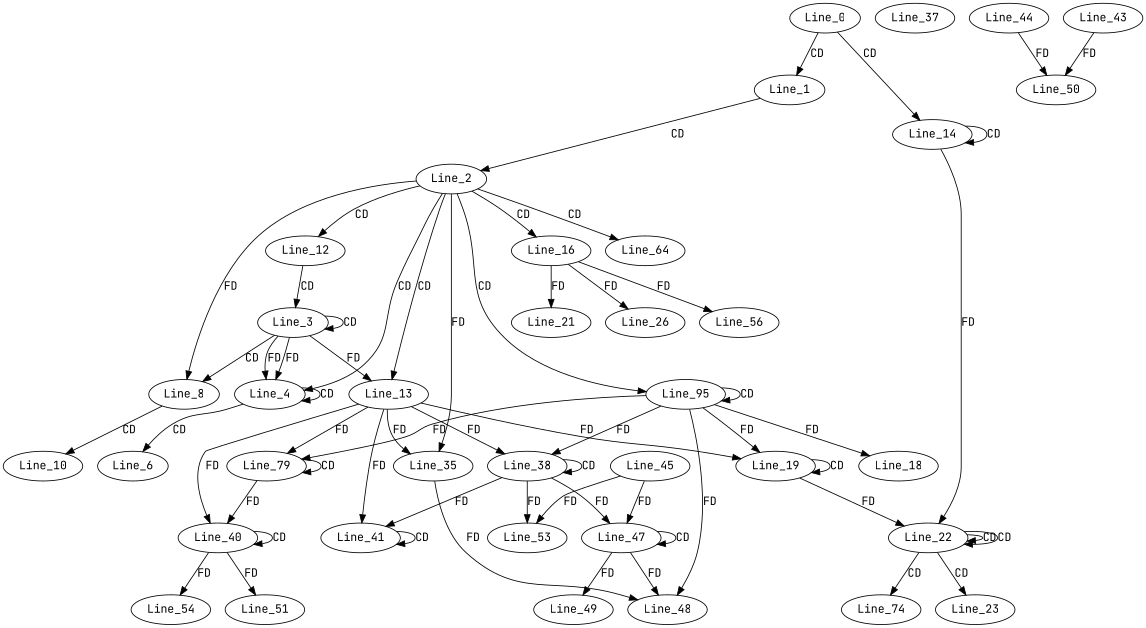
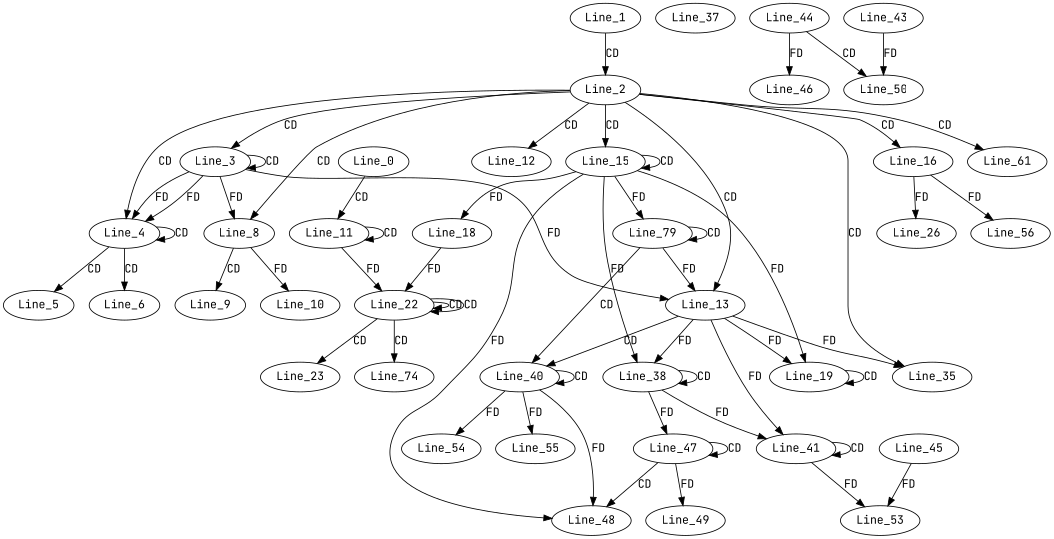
edge "Line_0" -> "Line_1": removed, label "CD"
edge "Line_44" -> "Line_50": label "FD" -> "CD"
node "Line_46": added
node "Line_14": label "Line_14" -> "Line_11"
node "Line_64": label "Line_64" -> "Line_61"
edge "Line_12" -> "Line_3": now "Line_2" -> "Line_3"
edge "Line_2" -> "Line_8": label "FD" -> "CD"
node "Line_5": added
node "Line_9": added
edge "Line_2" -> "Line_35": label "FD" -> "CD"
node "Line_21": removed
edge "Line_3" -> "Line_8": label "CD" -> "FD"
node "Line_95": label "Line_95" -> "Line_15"
edge "Line_13" -> "Line_79": reversed
edge "Line_8" -> "Line_10": label "CD" -> "FD"
edge "Line_13" -> "Line_40": label "FD" -> "CD"
edge "Line_38" -> "Line_53": now "Line_41" -> "Line_53"
edge "Line_45" -> "Line_47": removed, label "FD"
edge "Line_19" -> "Line_22": now "Line_18" -> "Line_22"
edge "Line_79" -> "Line_40": label "FD" -> "CD"
edge "Line_47" -> "Line_48": label "FD" -> "CD"
edge "Line_35" -> "Line_48": now "Line_40" -> "Line_48"
node "Line_51": label "Line_51" -> "Line_55"
